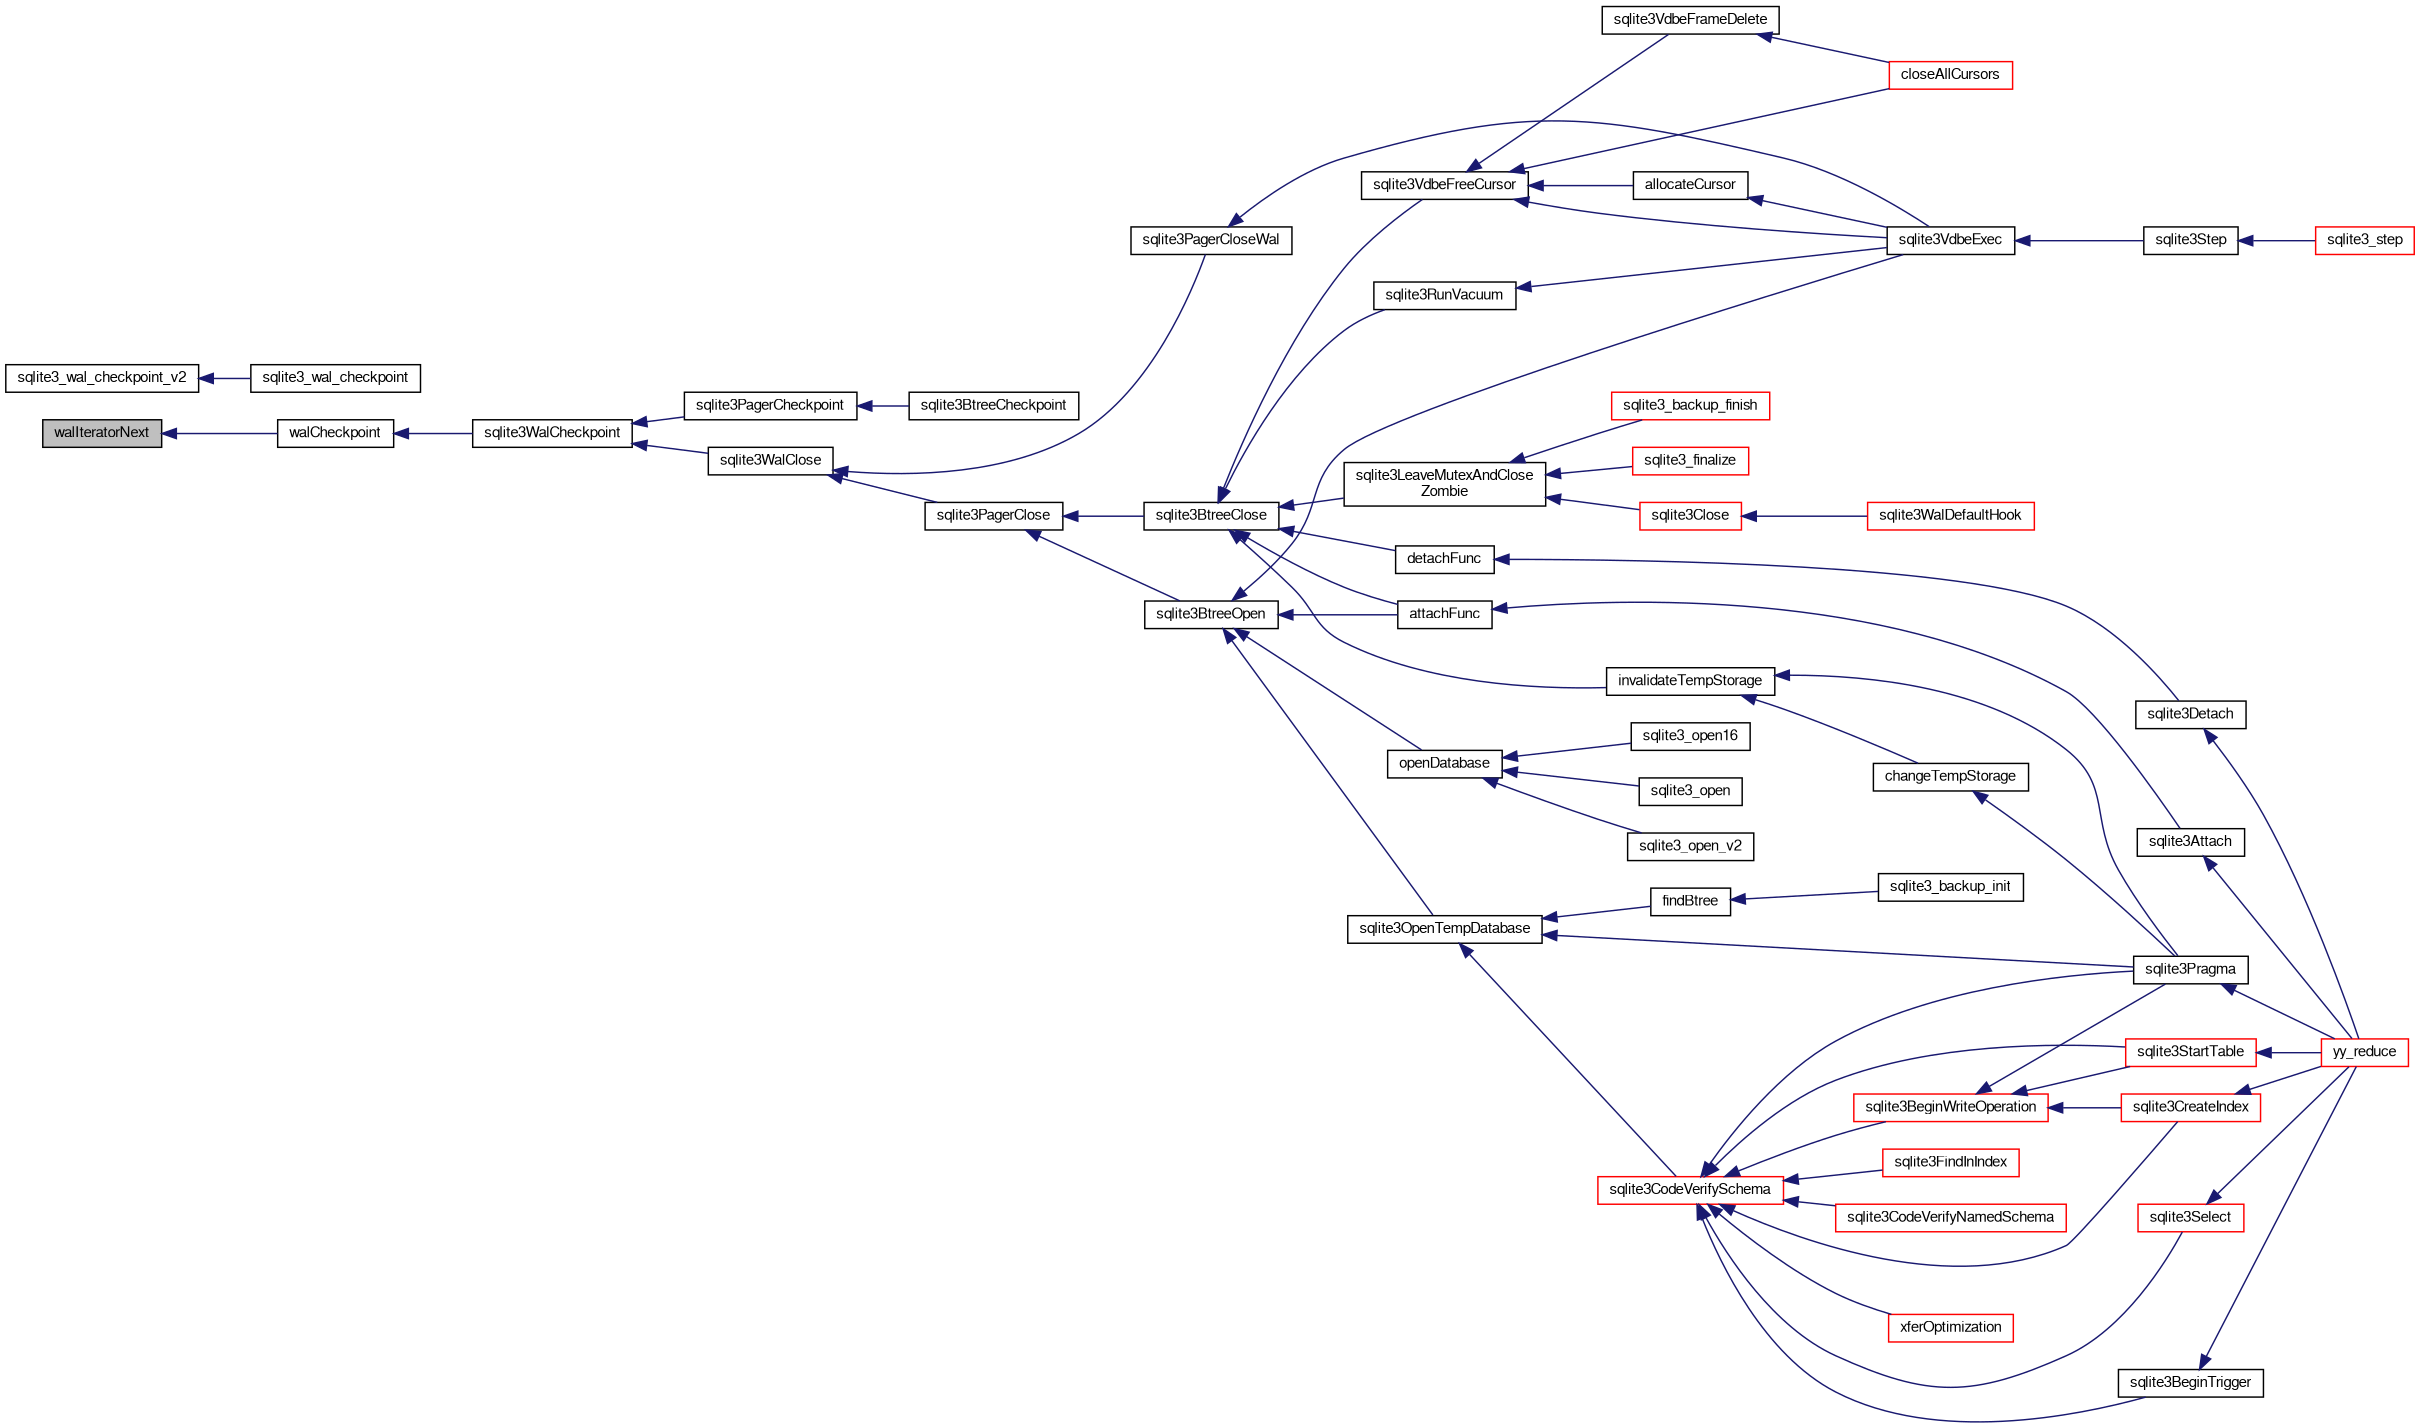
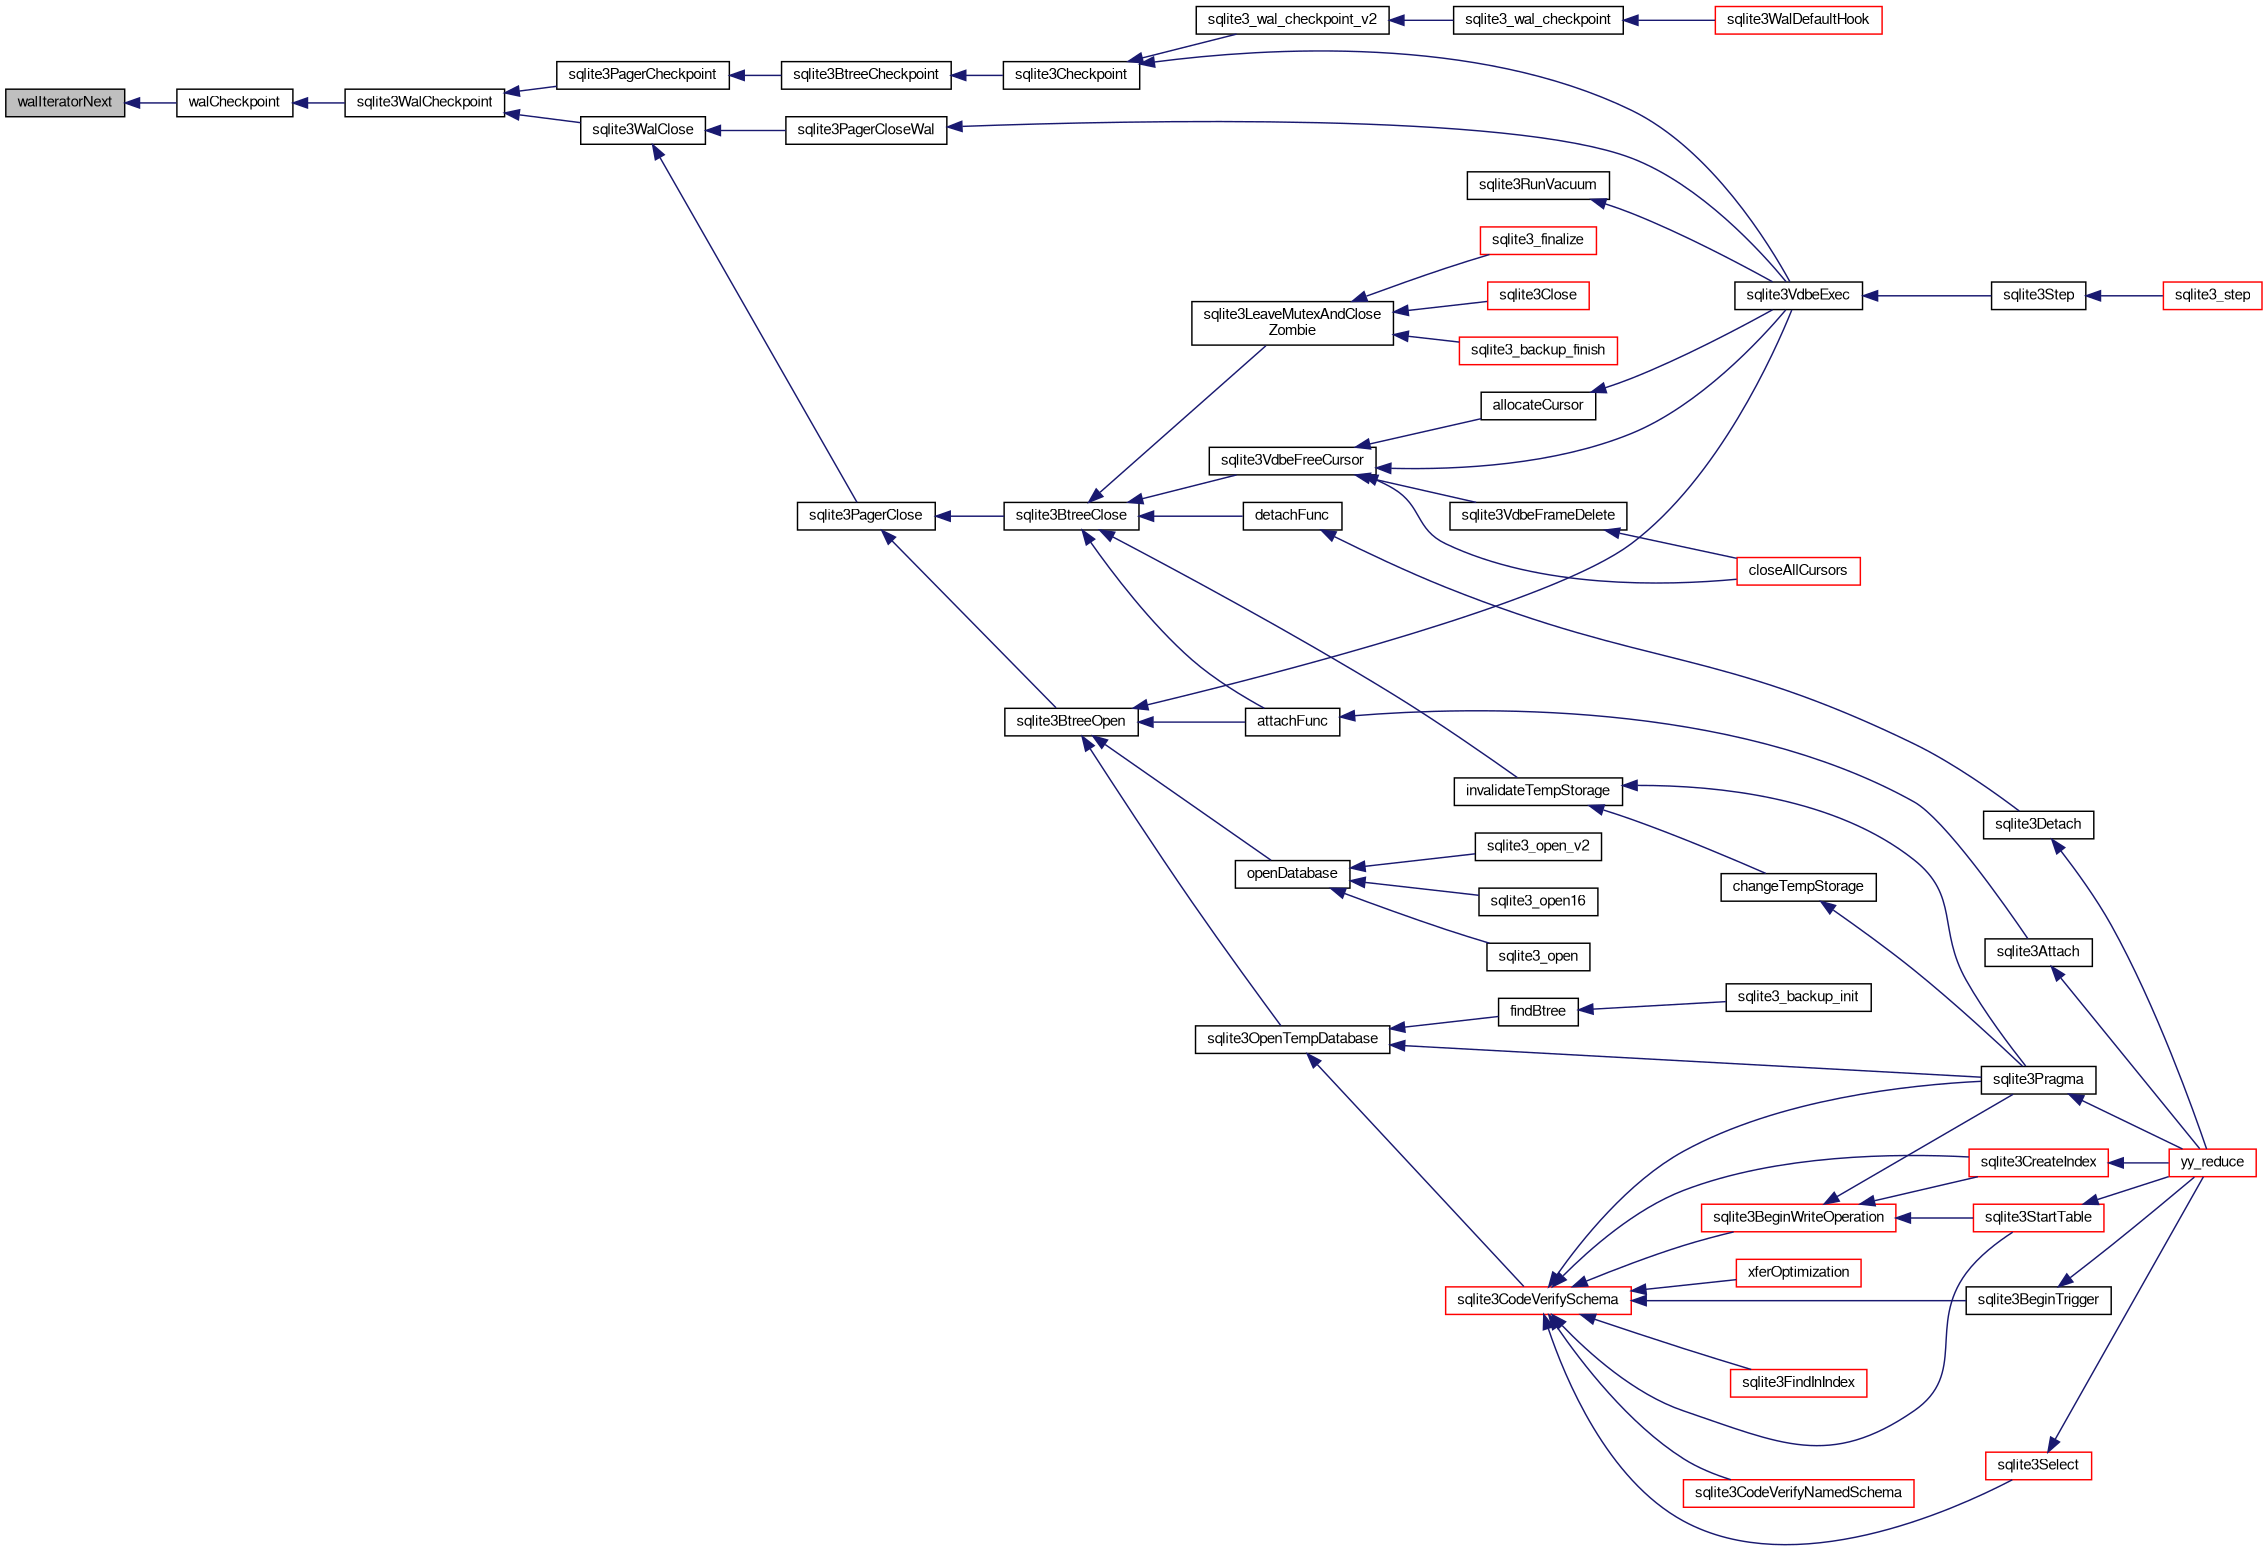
node "sqlite3Checkpoint": added
edge "sqlite3RunVacuum" -> "sqlite3BtreeClose": removed
edge "sqlite3WalDefaultHook" -> "sqlite3Close": now "sqlite3WalDefaultHook" -> "sqlite3_wal_checkpoint"
